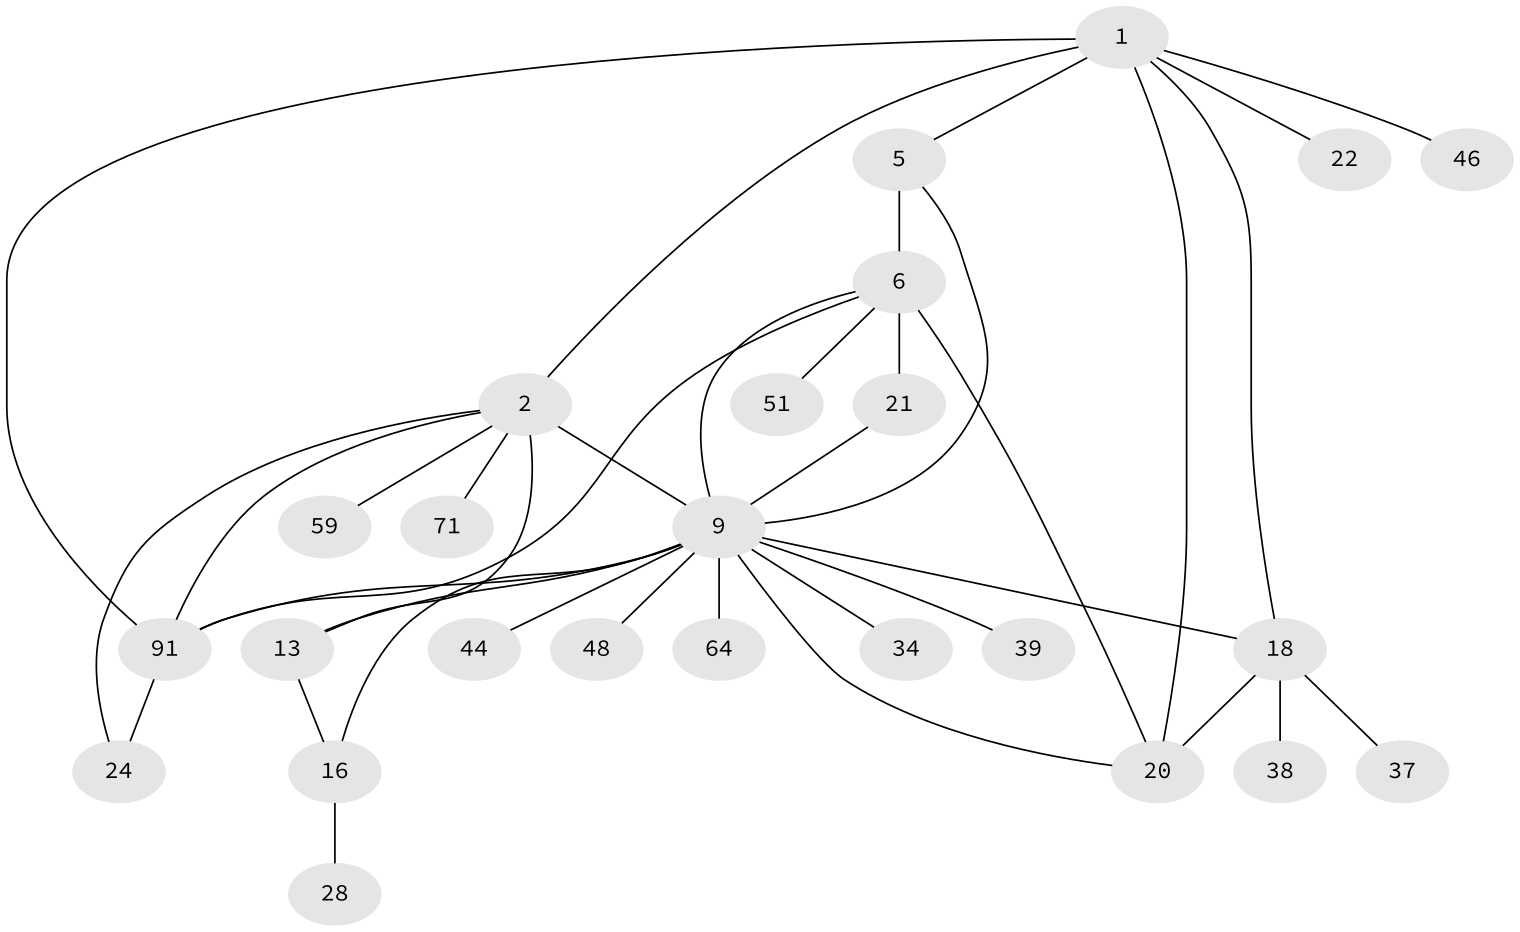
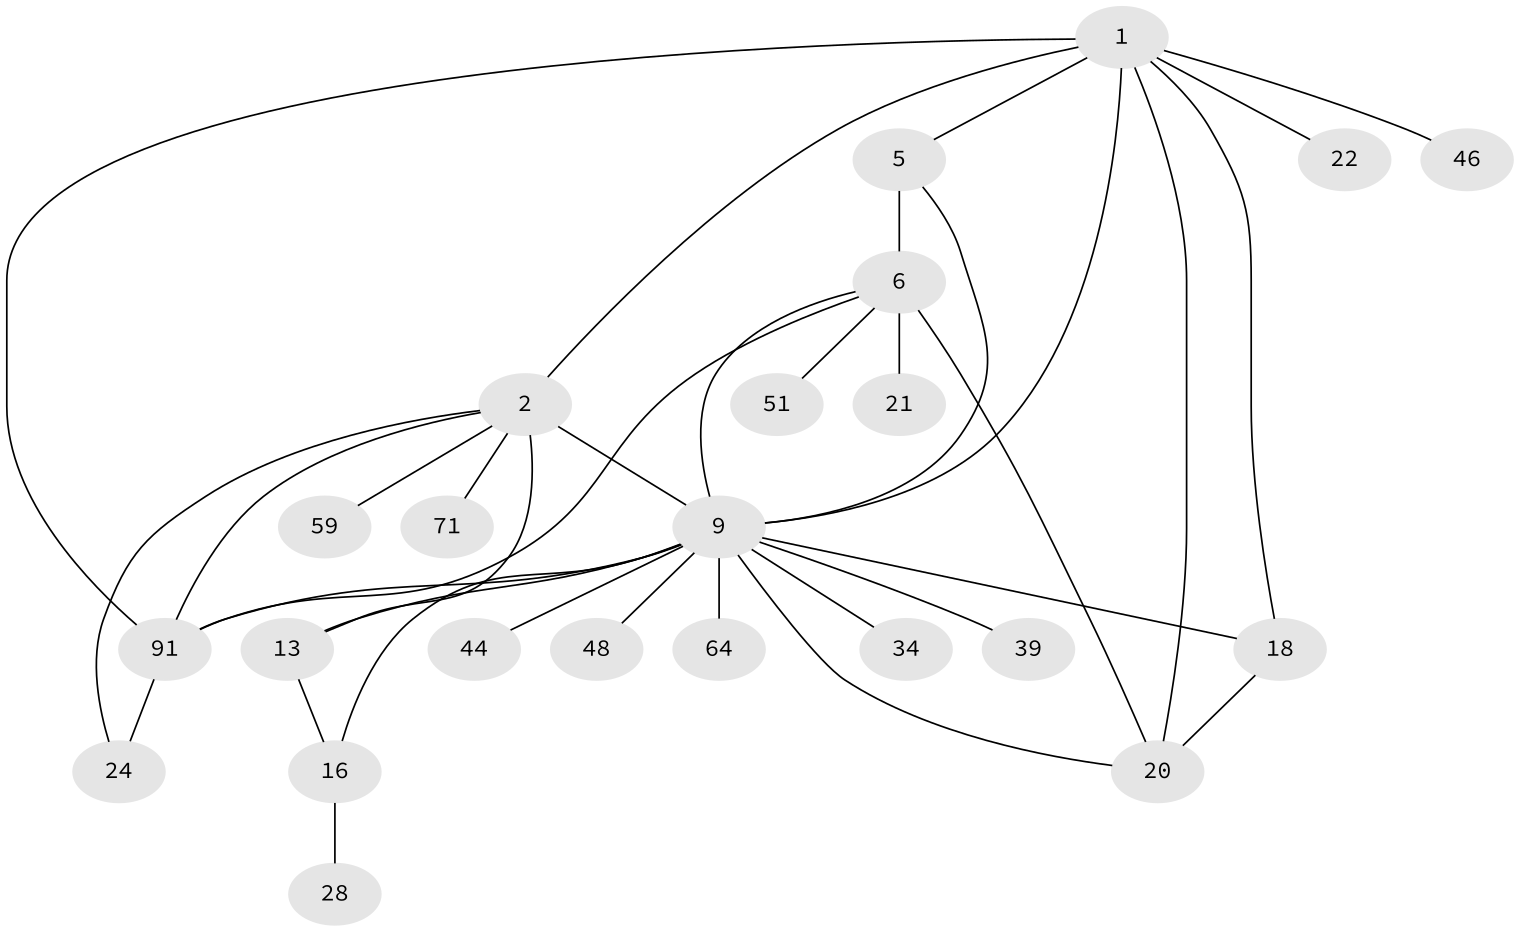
edge "21" -- "9": now "1" -- "9"
node "38": removed
node "37": removed
